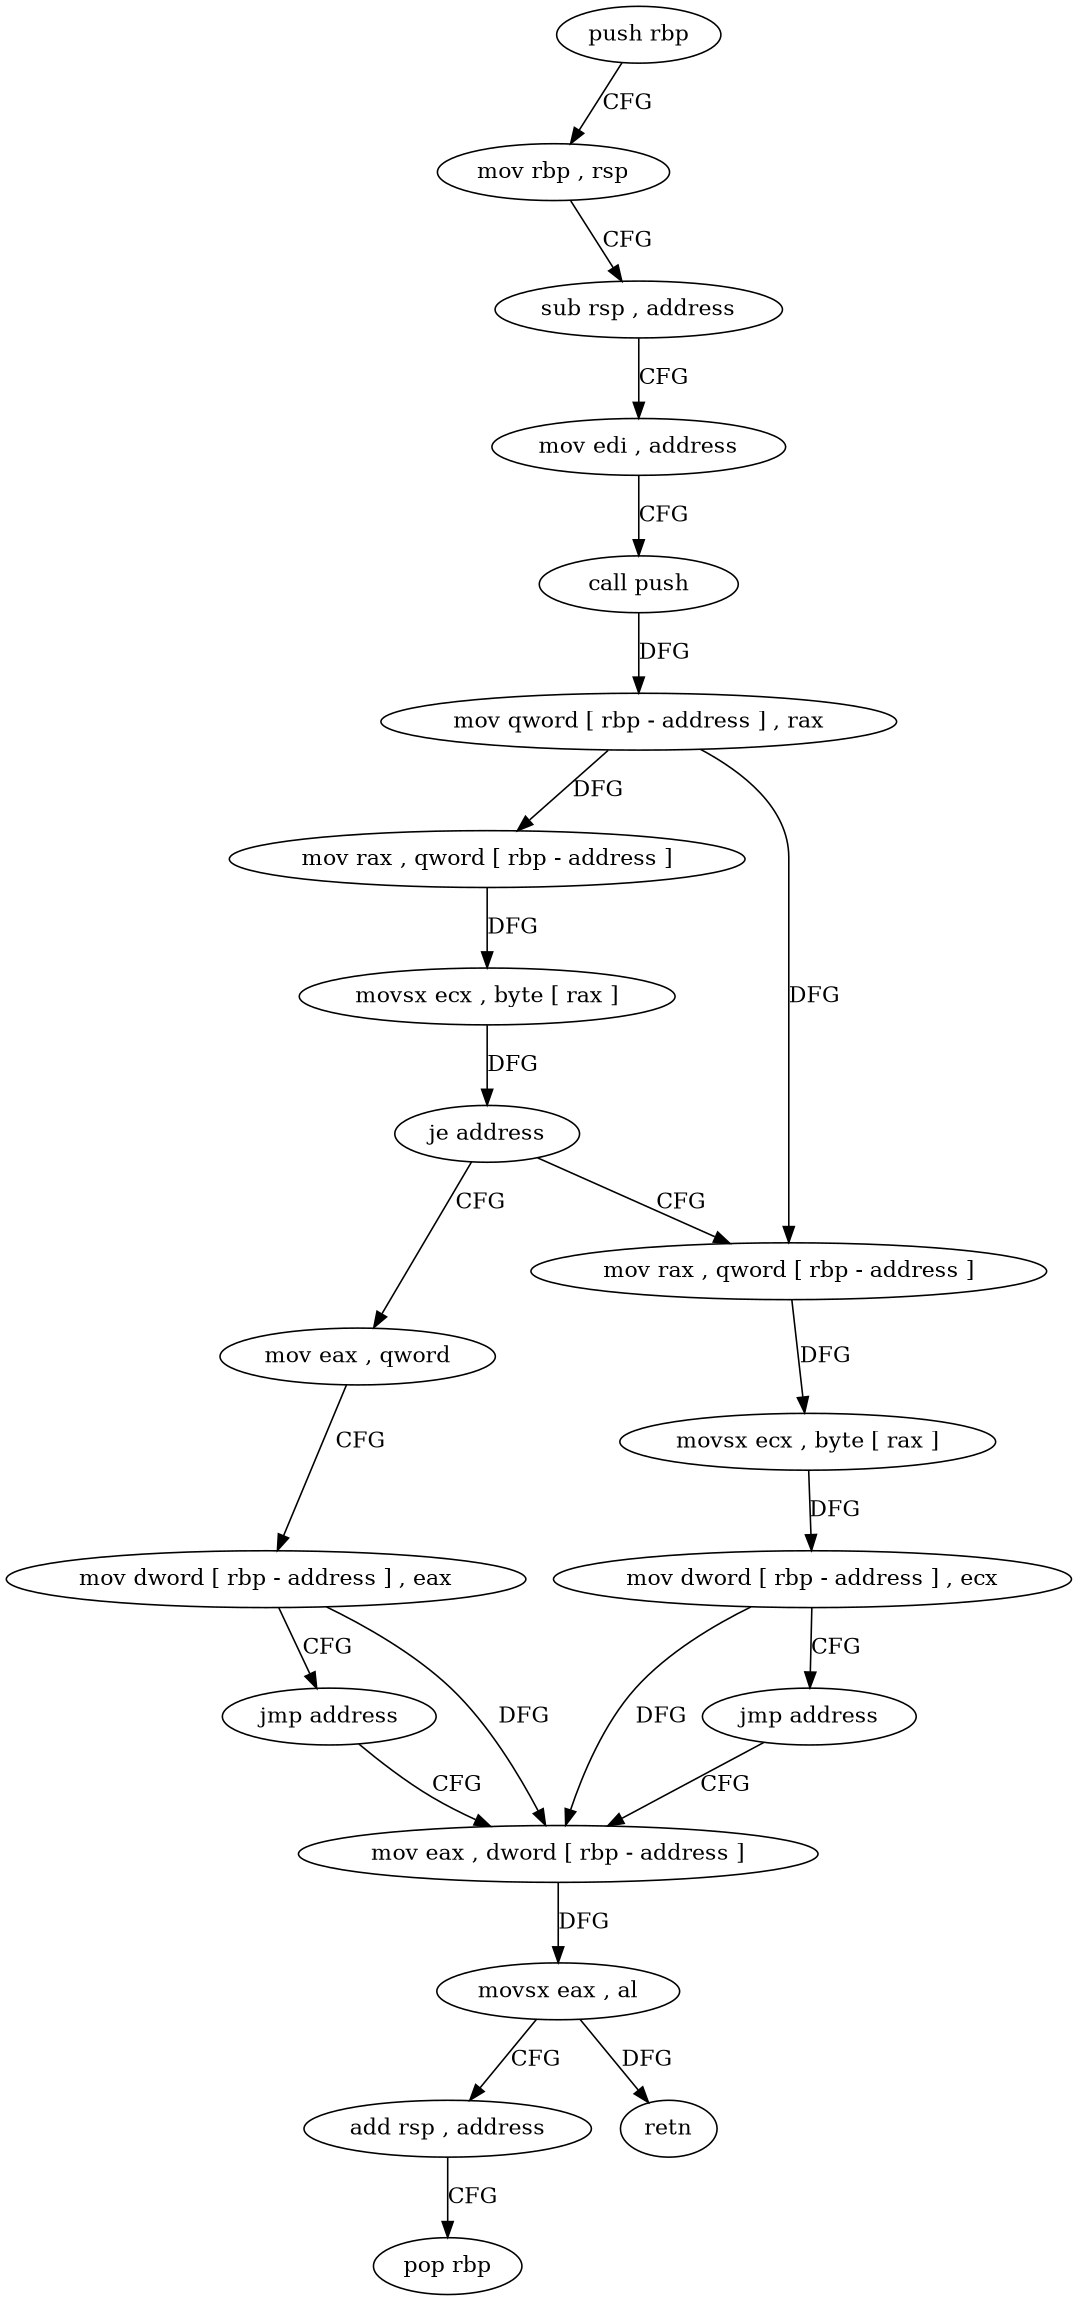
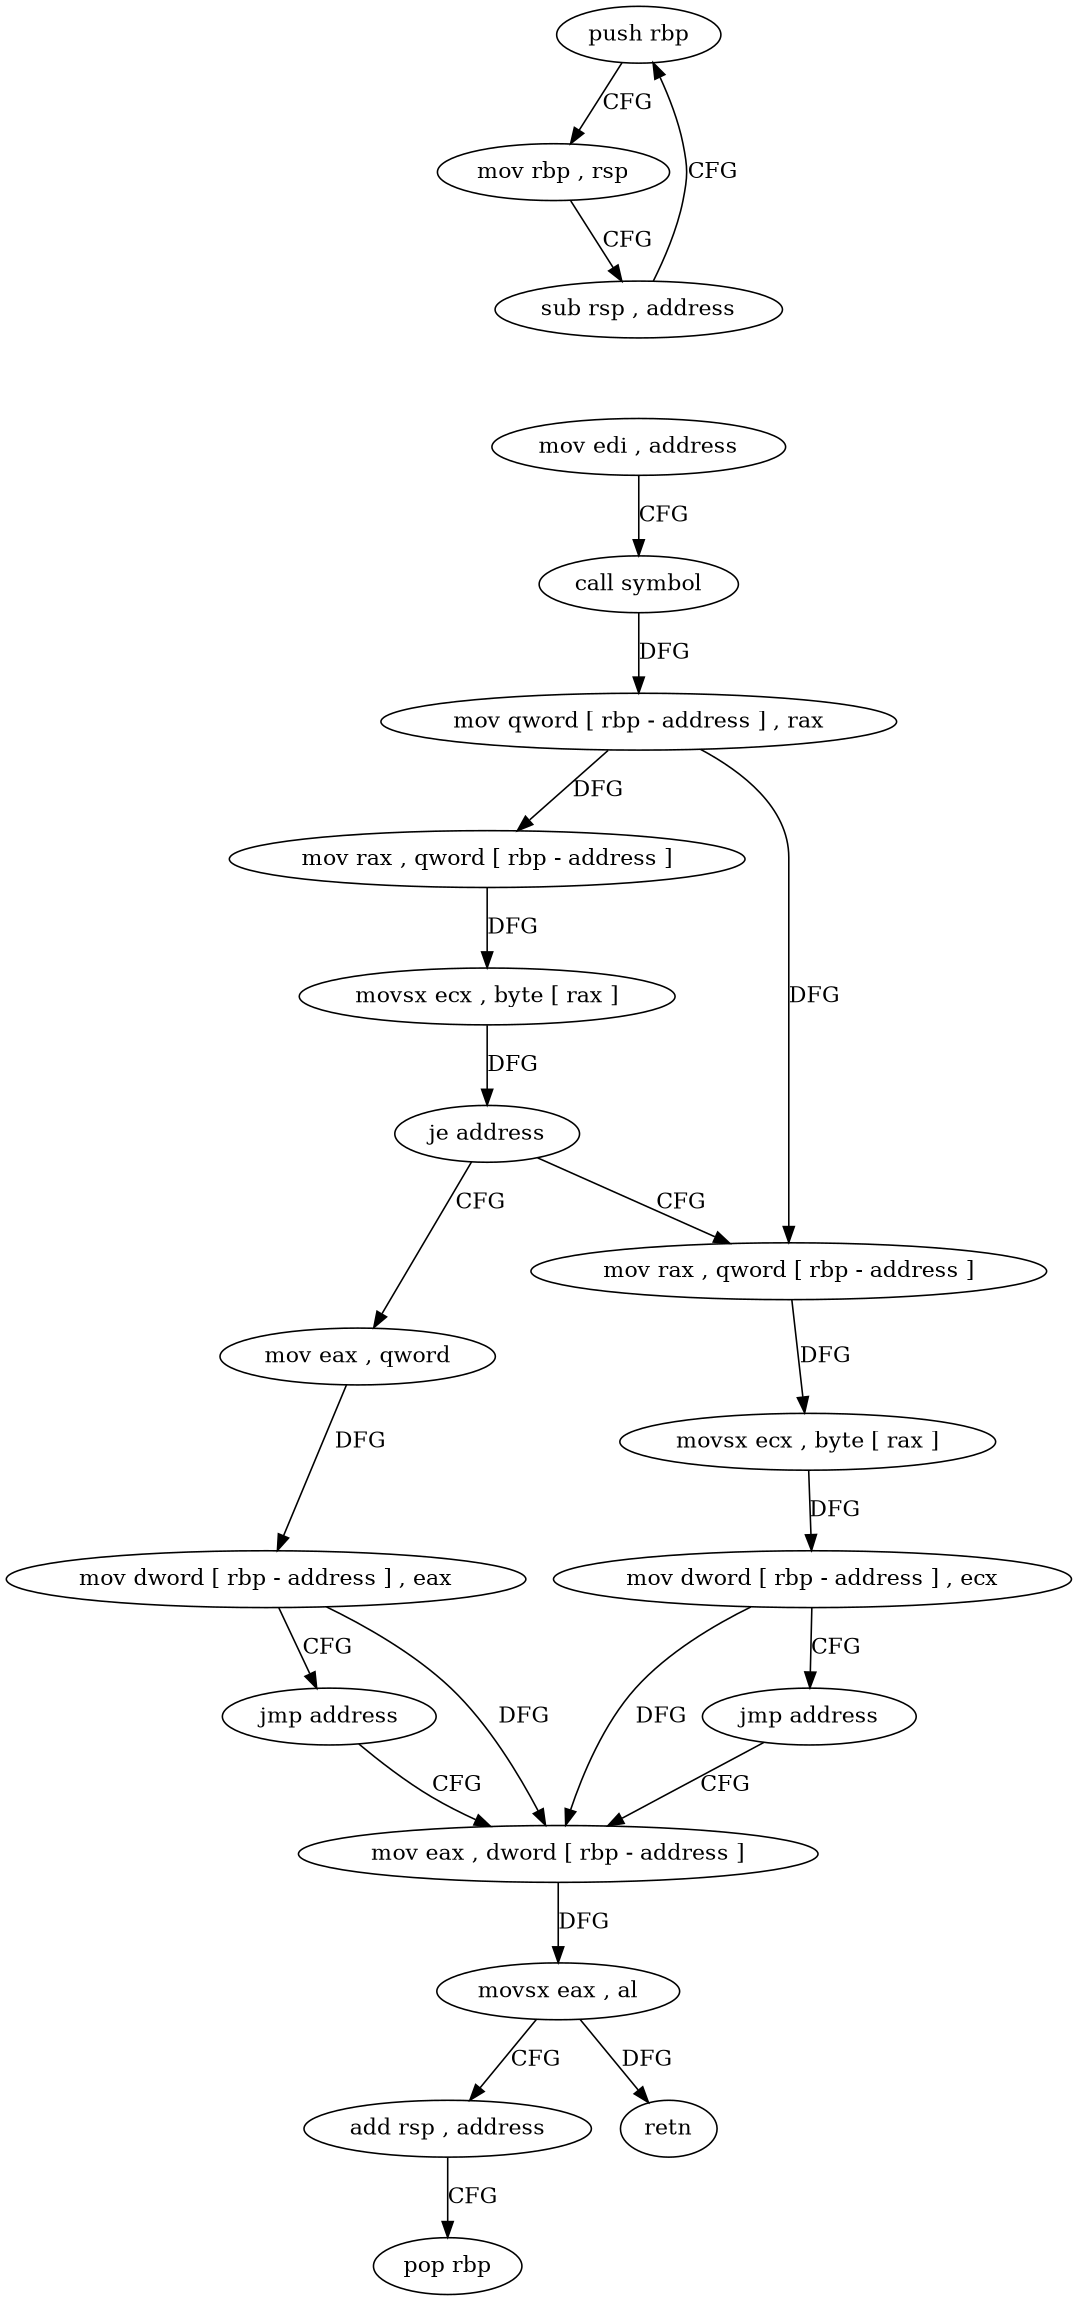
edge "sub rsp , address" -> "mov edi , address": now "sub rsp , address" -> "push rbp"
node "call push": label "call push" -> "call symbol"
edge "mov eax , qword" -> "mov dword [ rbp - address ] , eax": label "CFG" -> "DFG"
